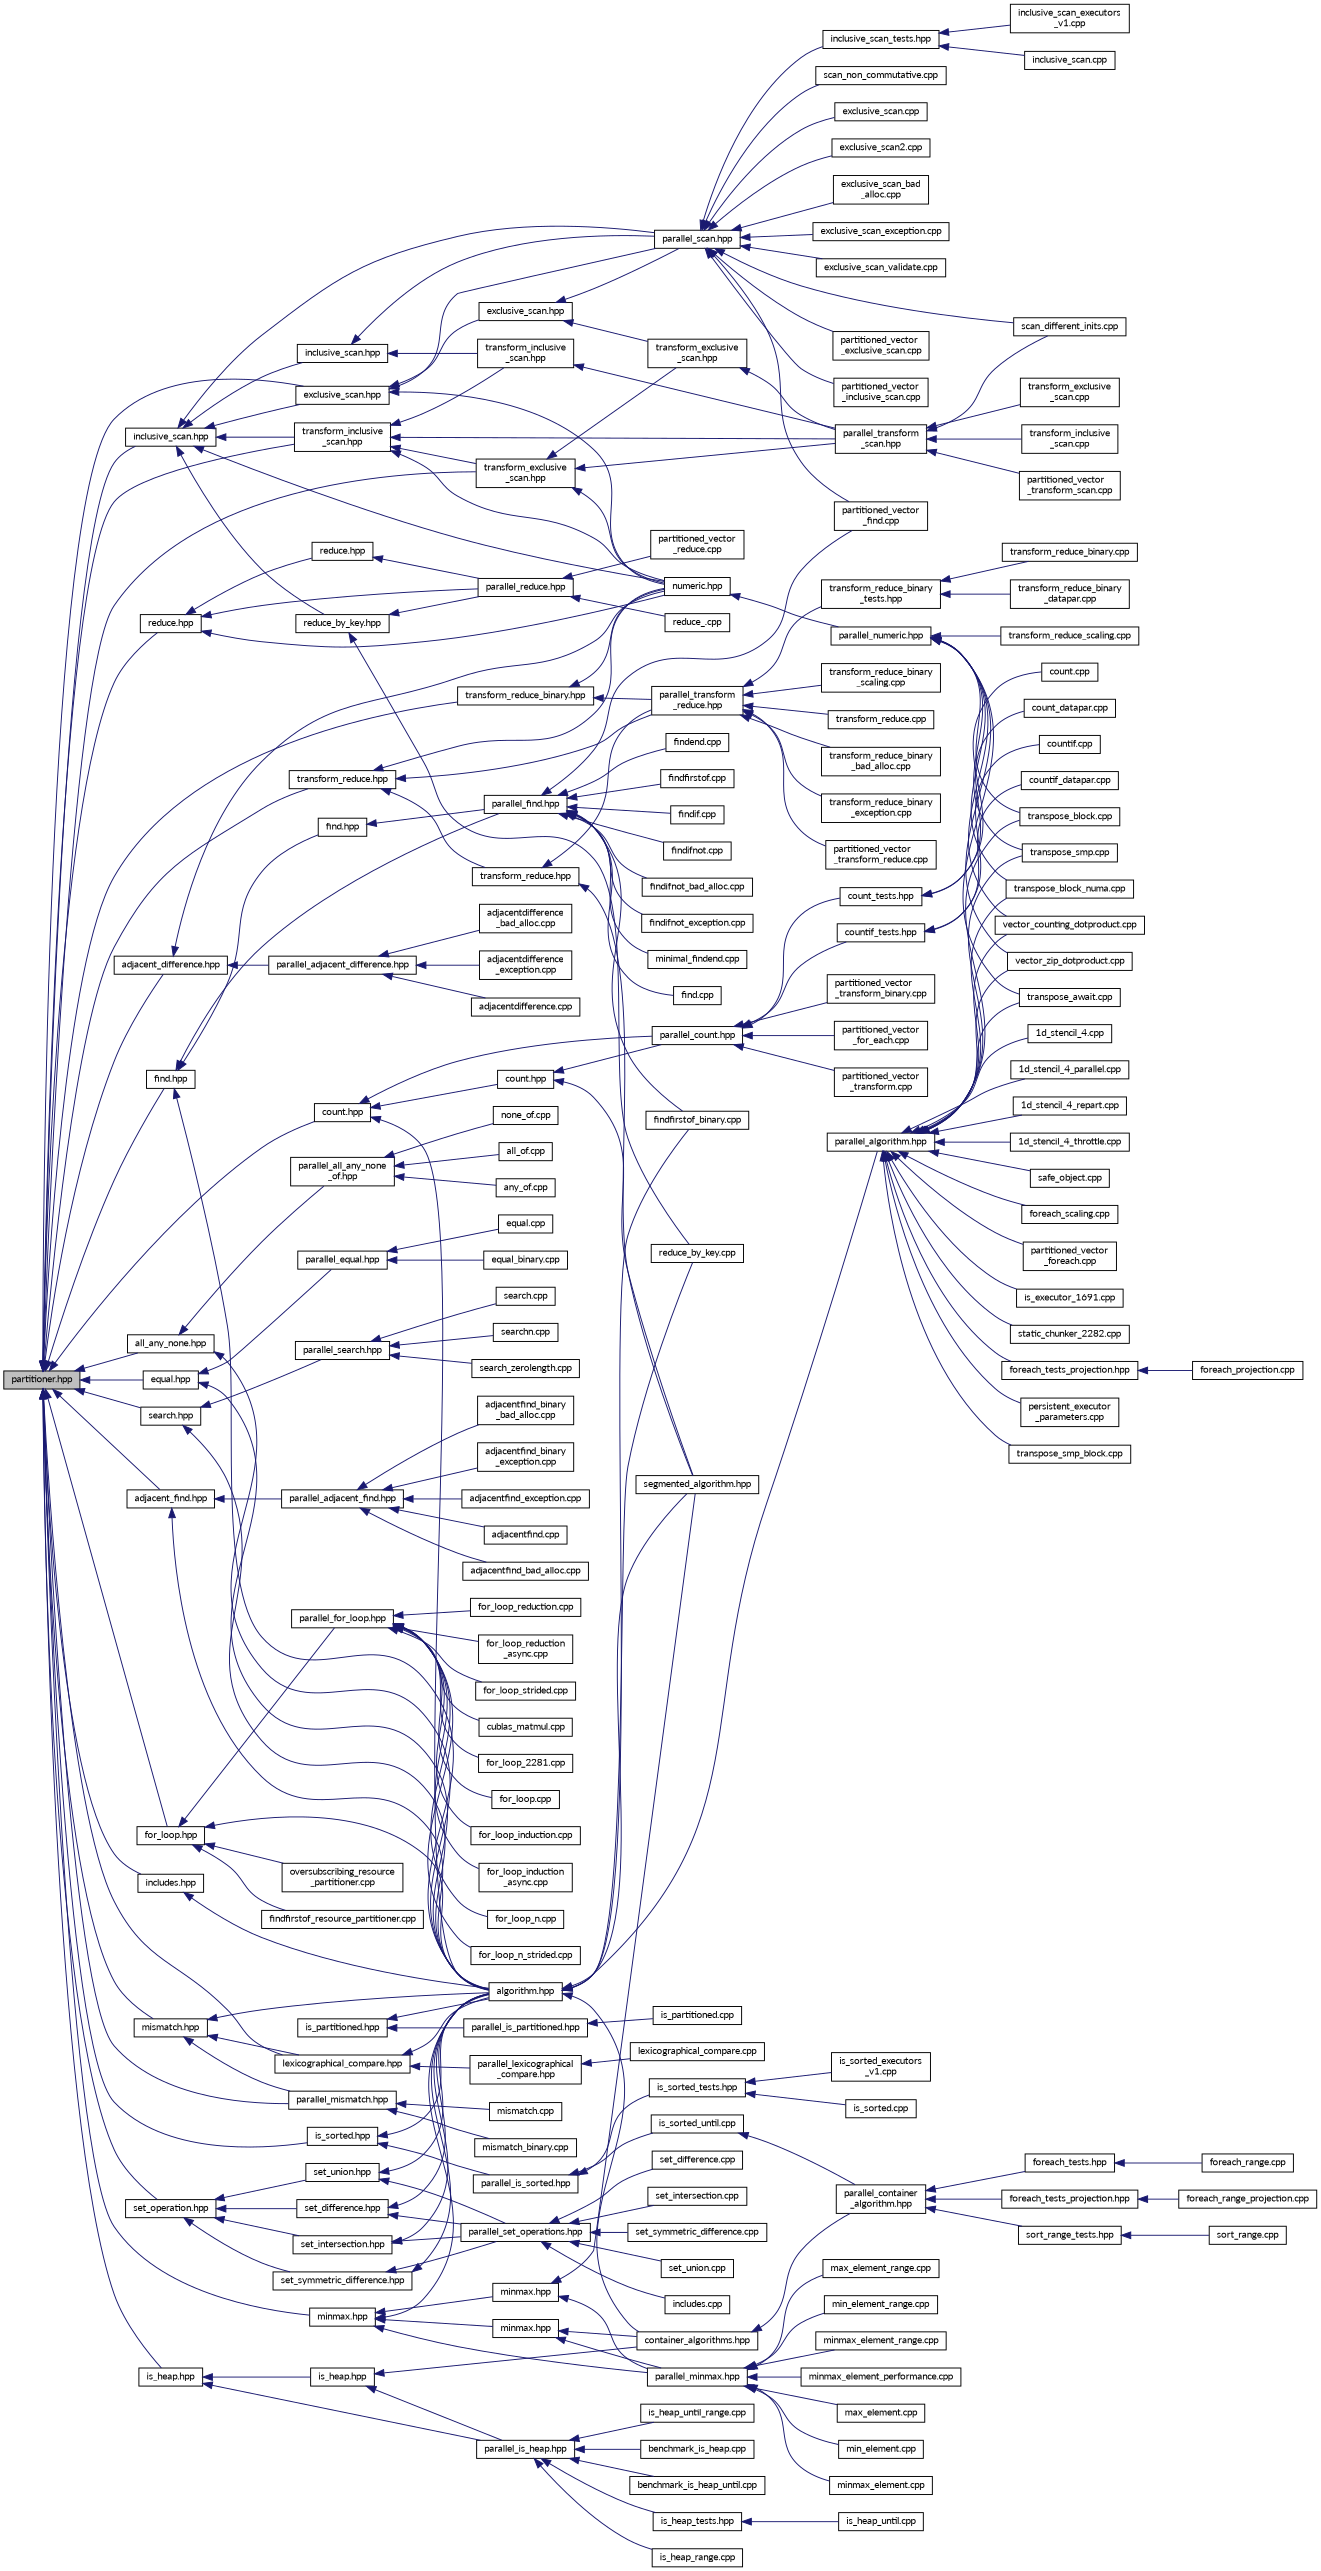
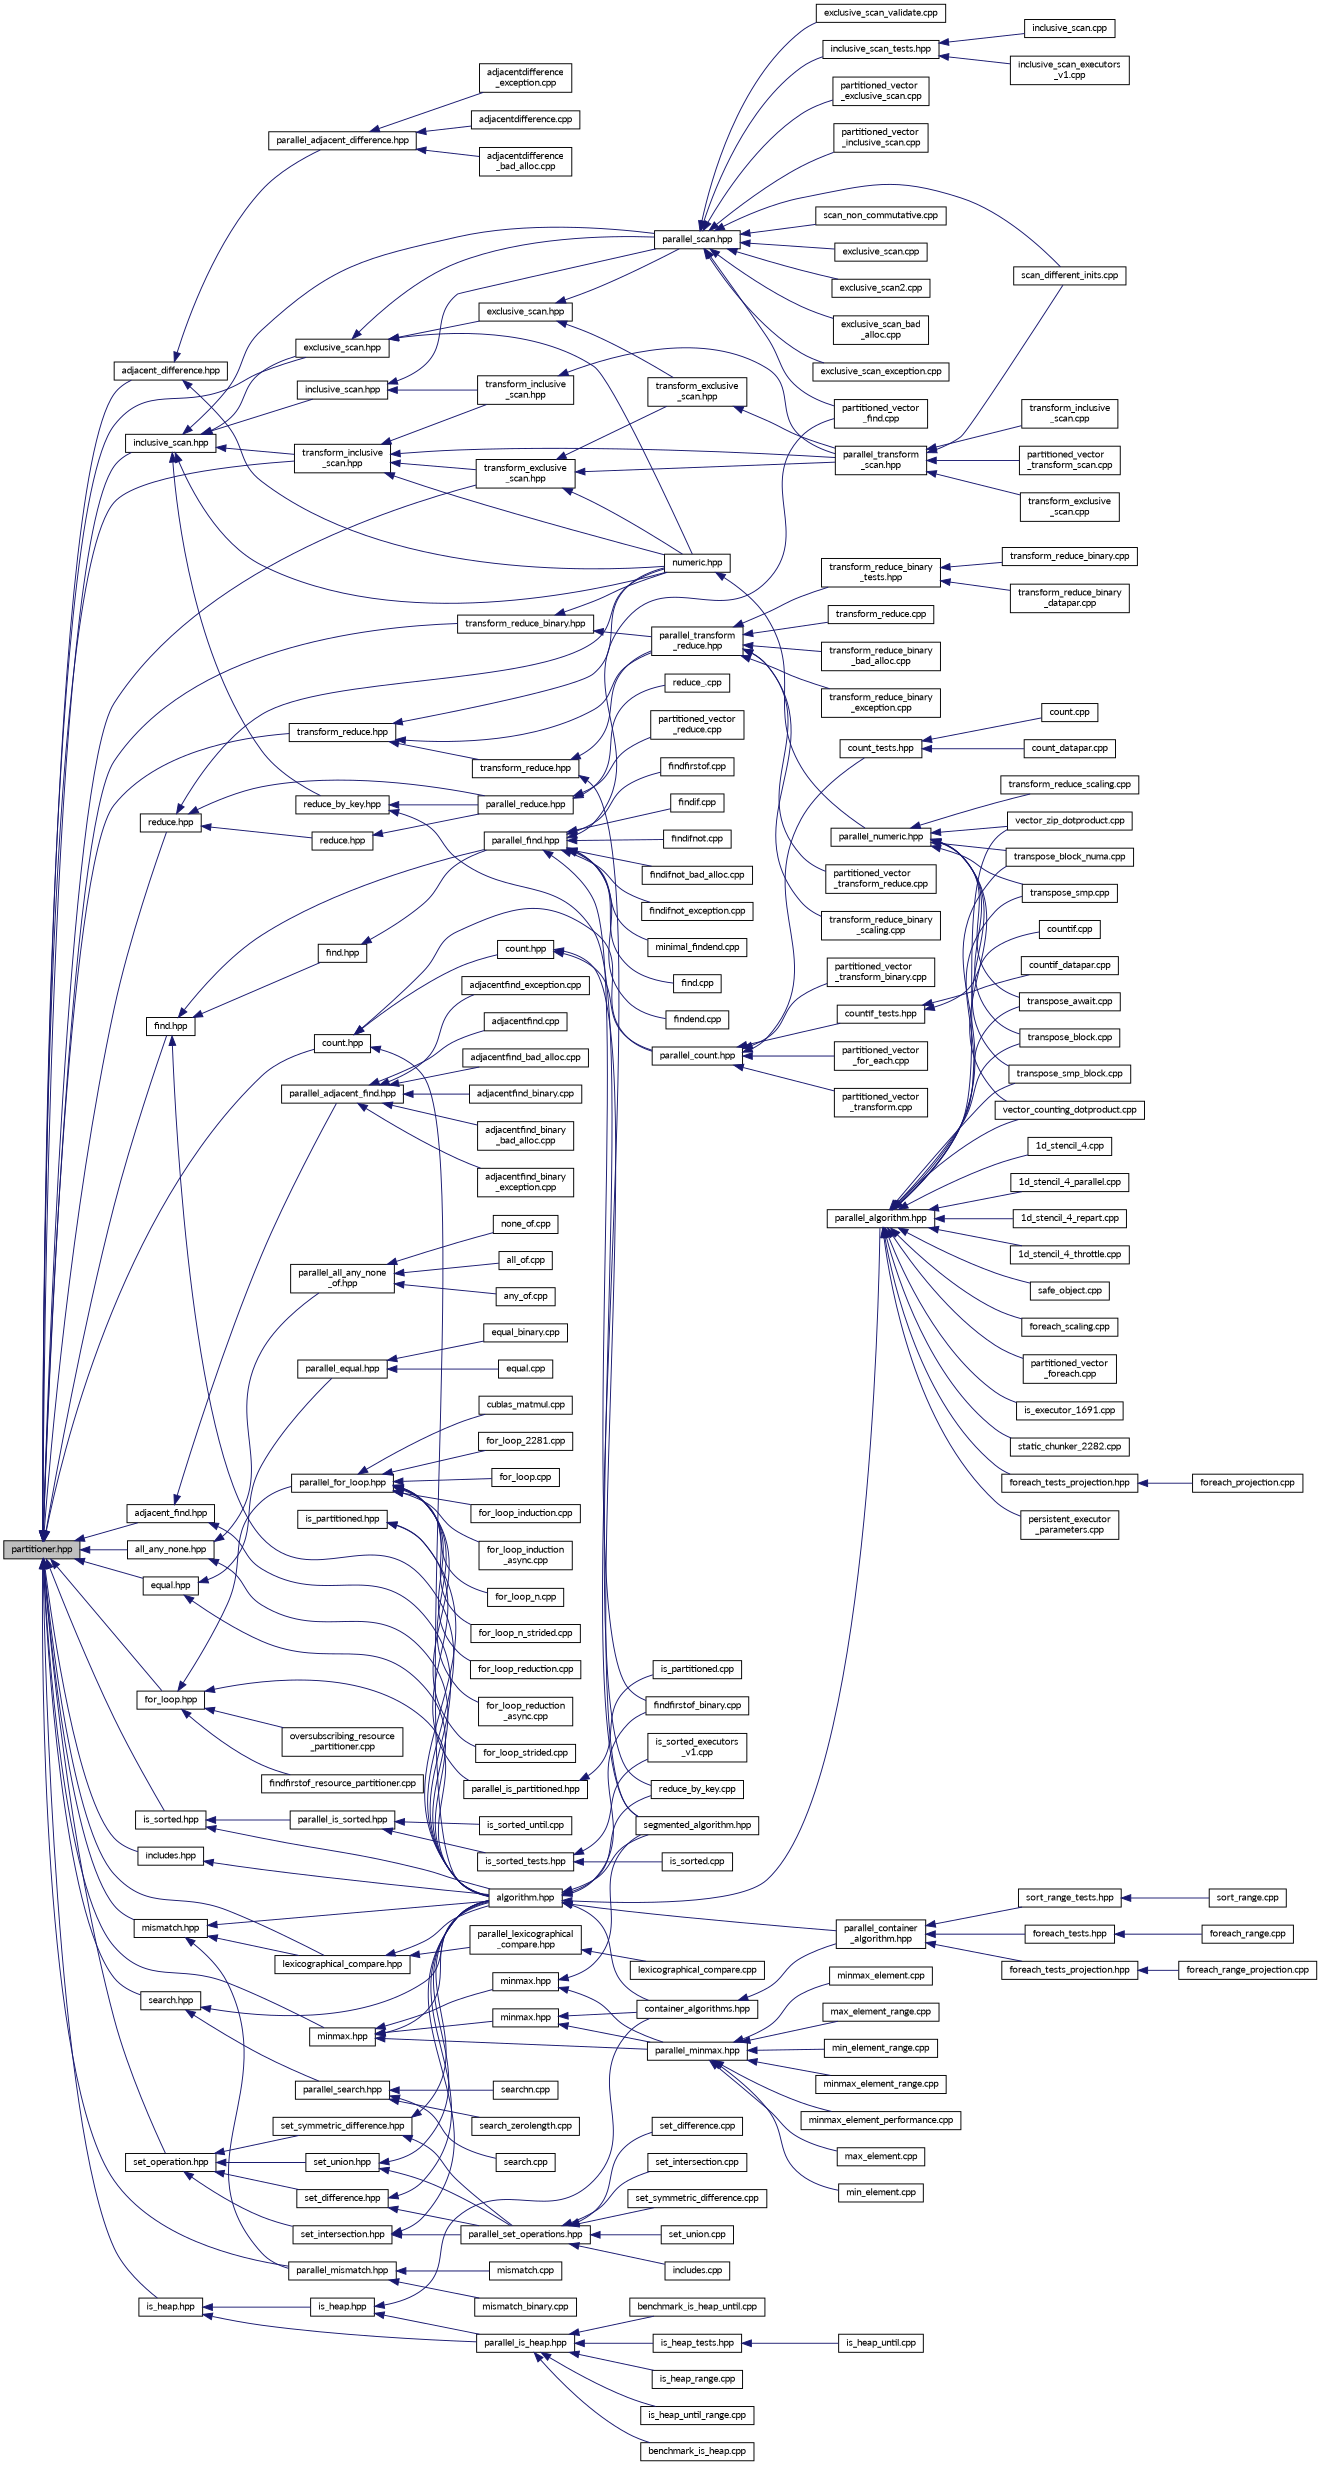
edge "transpose_smp_block.cpp" -> "parallel_numeric.hpp": added
node "adjacentfind_binary.cpp": added
edge "parallel_container _algorithm.hpp" -> "is_sorted_until.cpp": now "parallel_container _algorithm.hpp" -> "algorithm.hpp"
